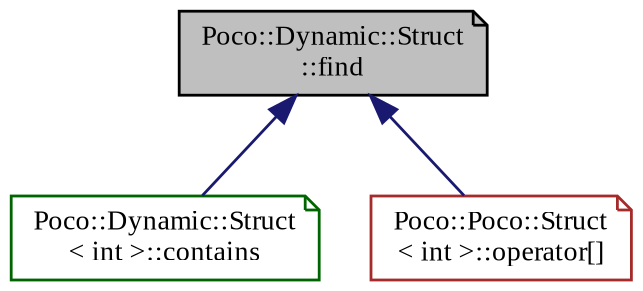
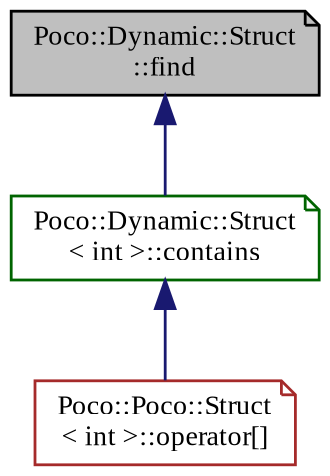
edge "Poco::Poco::Struct < int >::operator[]" -> "Poco::Dynamic::Struct ::find": now "Poco::Poco::Struct < int >::operator[]" -> "Poco::Dynamic::Struct < int >::contains"
